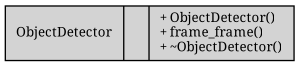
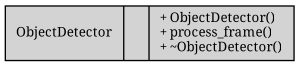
node "ObjectDetector": text "+ frame_frame()" -> "+ process_frame()"
